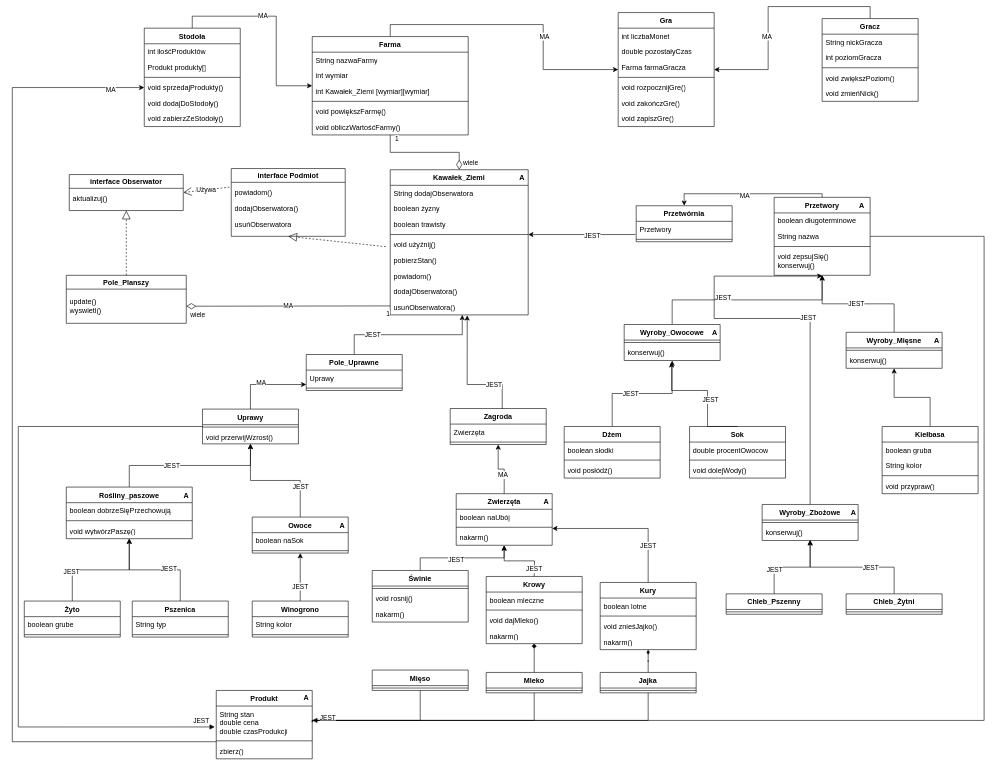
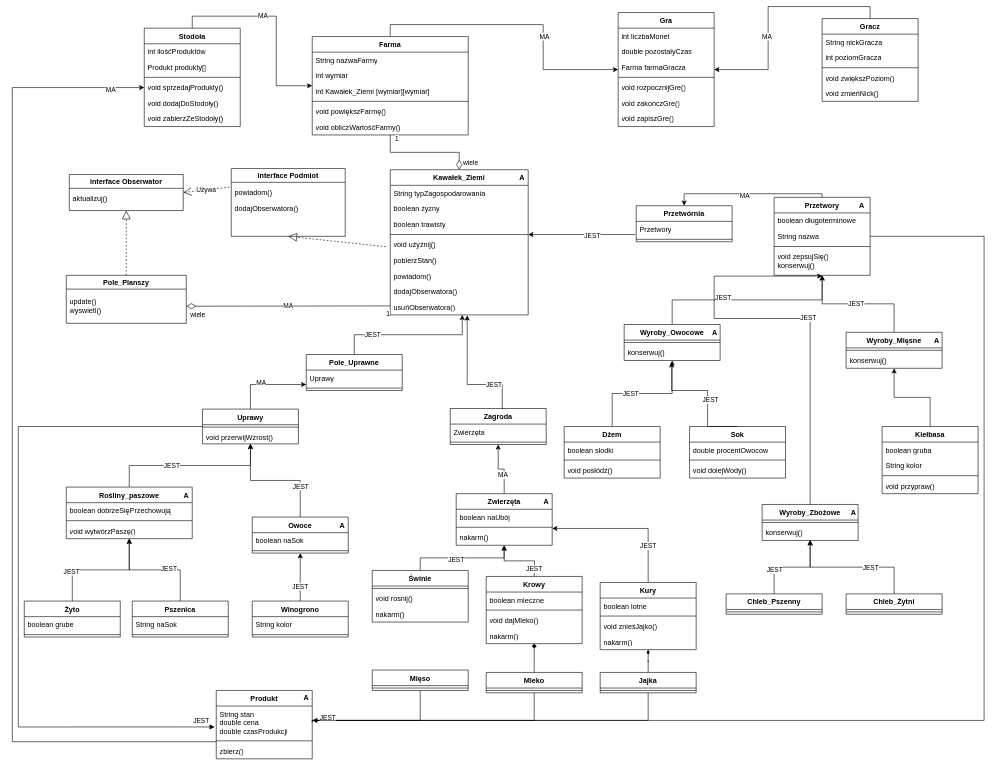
node "String dodajObserwatora": label "String dodajObserwatora" -> "String typZagospodarowania"
node "usuńObserwatora": removed
node "String typ": label "String typ" -> "String naSok"
